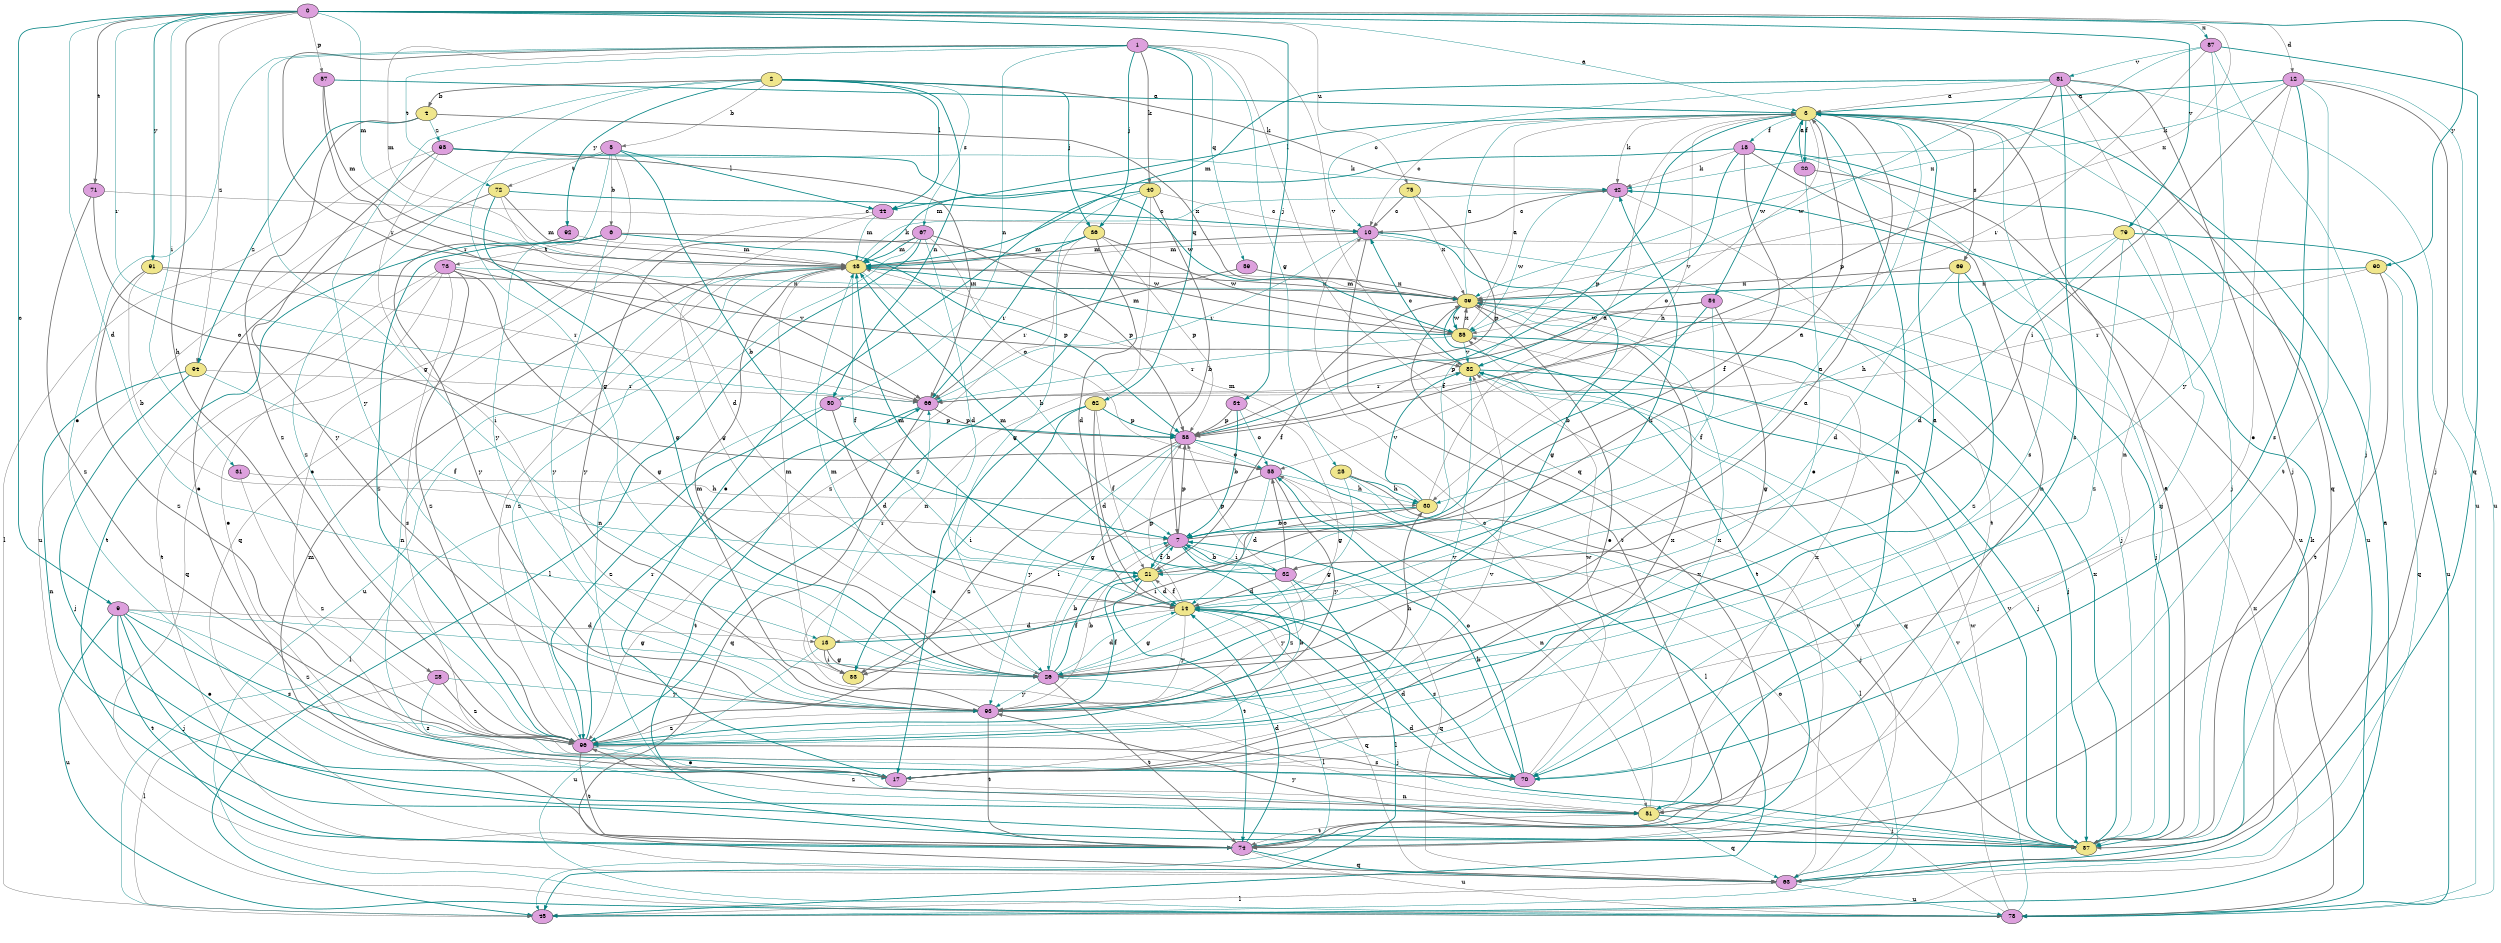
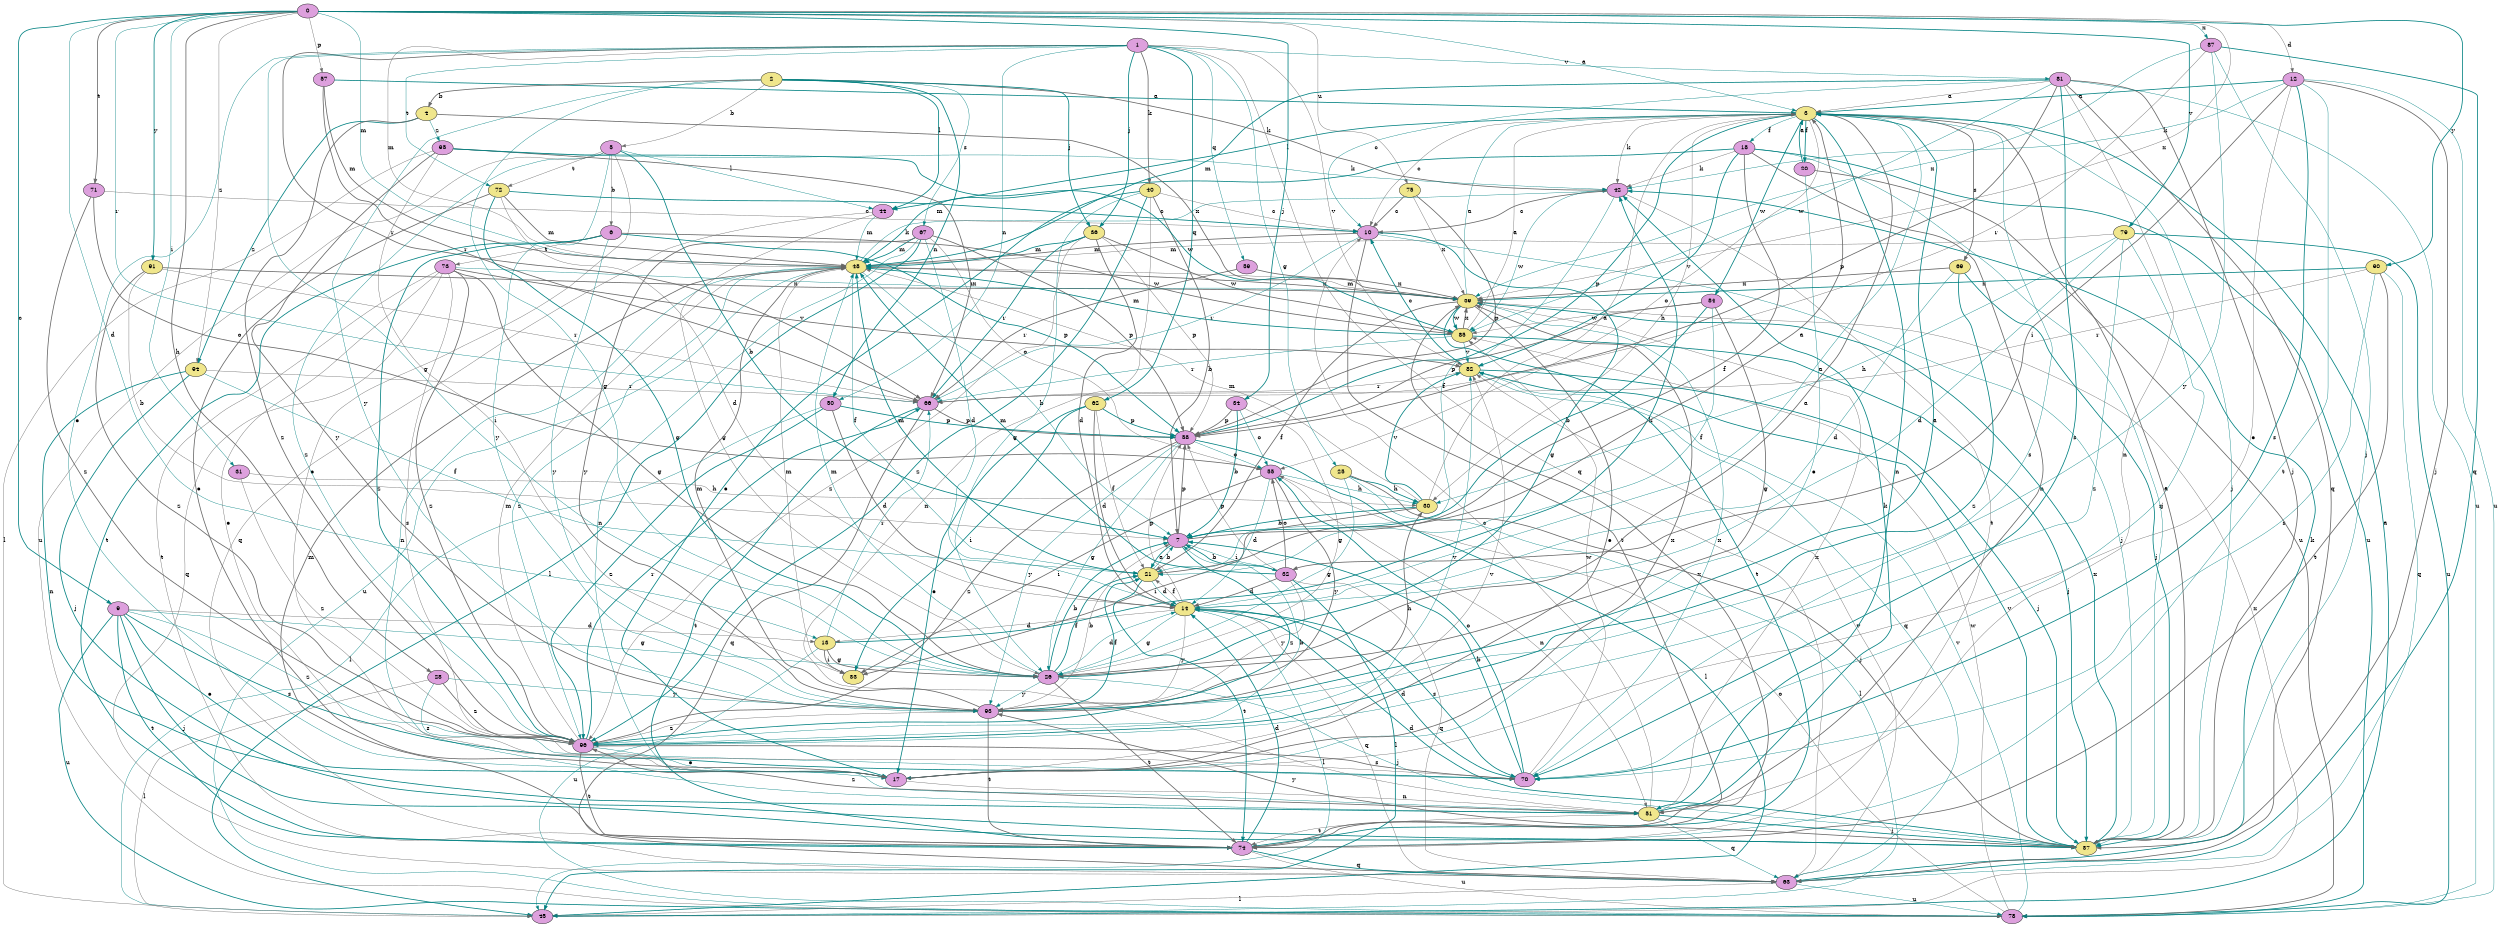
edge "87" -> "81": now "1" -> "81"
edge "5" -> "44": style bold -> solid
node "92": removed
edge "51" -> "42": added, label "k"
edge "7" -> "21": label "f" -> "a"
edge "26" -> "7": style solid -> bold
edge "90" -> "70": added, label "s"
